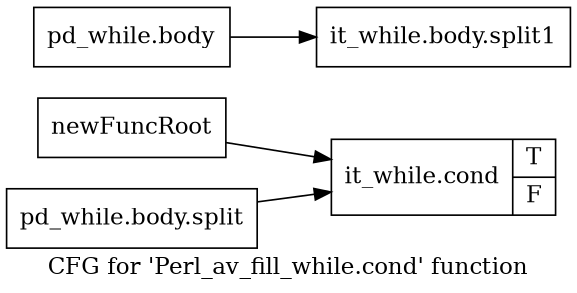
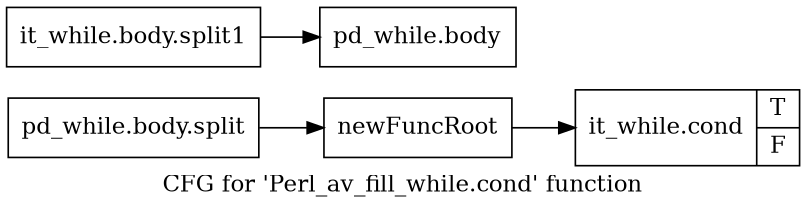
edge "pd_while.body" -> "it_while.body.split1": reversed
edge "pd_while.body.split" -> "it_while.cond": now "pd_while.body.split" -> "newFuncRoot"
